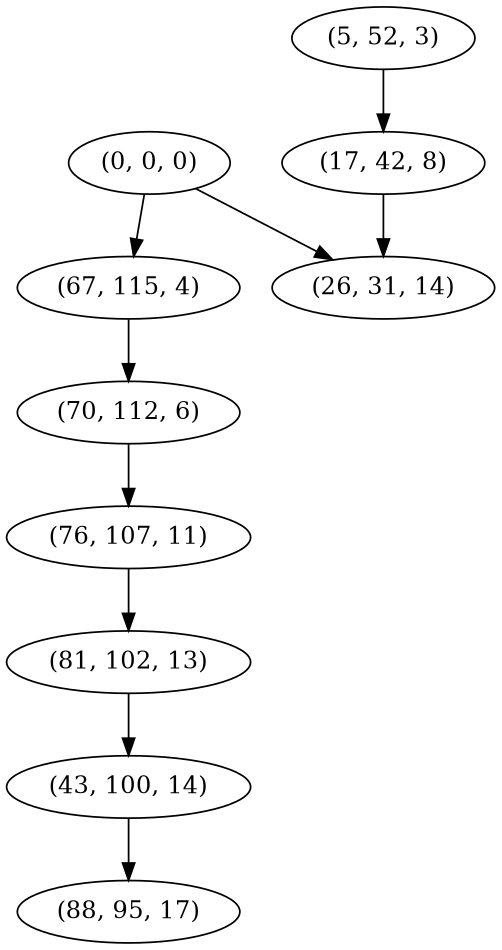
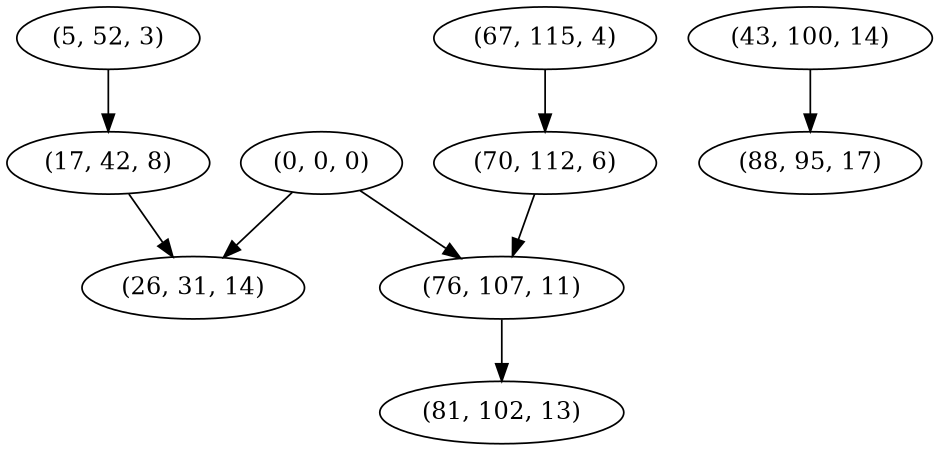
edge "(0, 0, 0)" -> "(67, 115, 4)": now "(0, 0, 0)" -> "(76, 107, 11)"
edge "(81, 102, 13)" -> "(43, 100, 14)": removed
